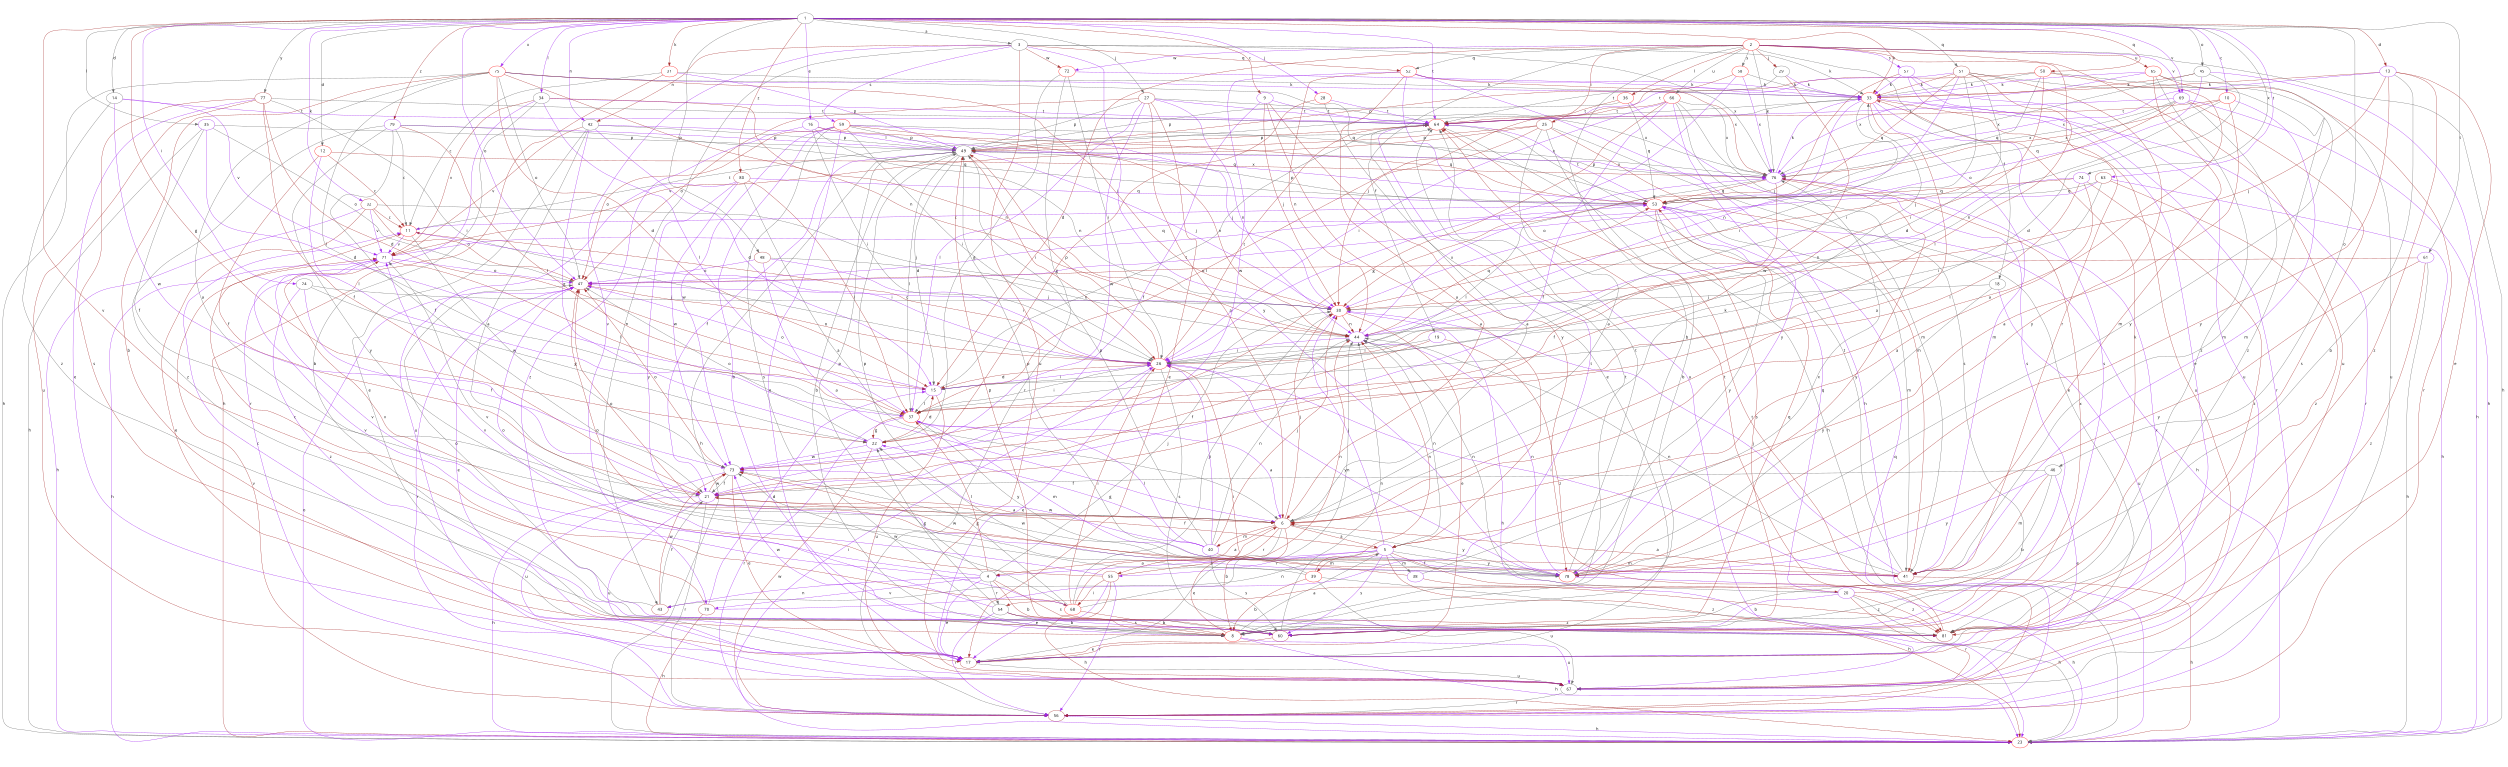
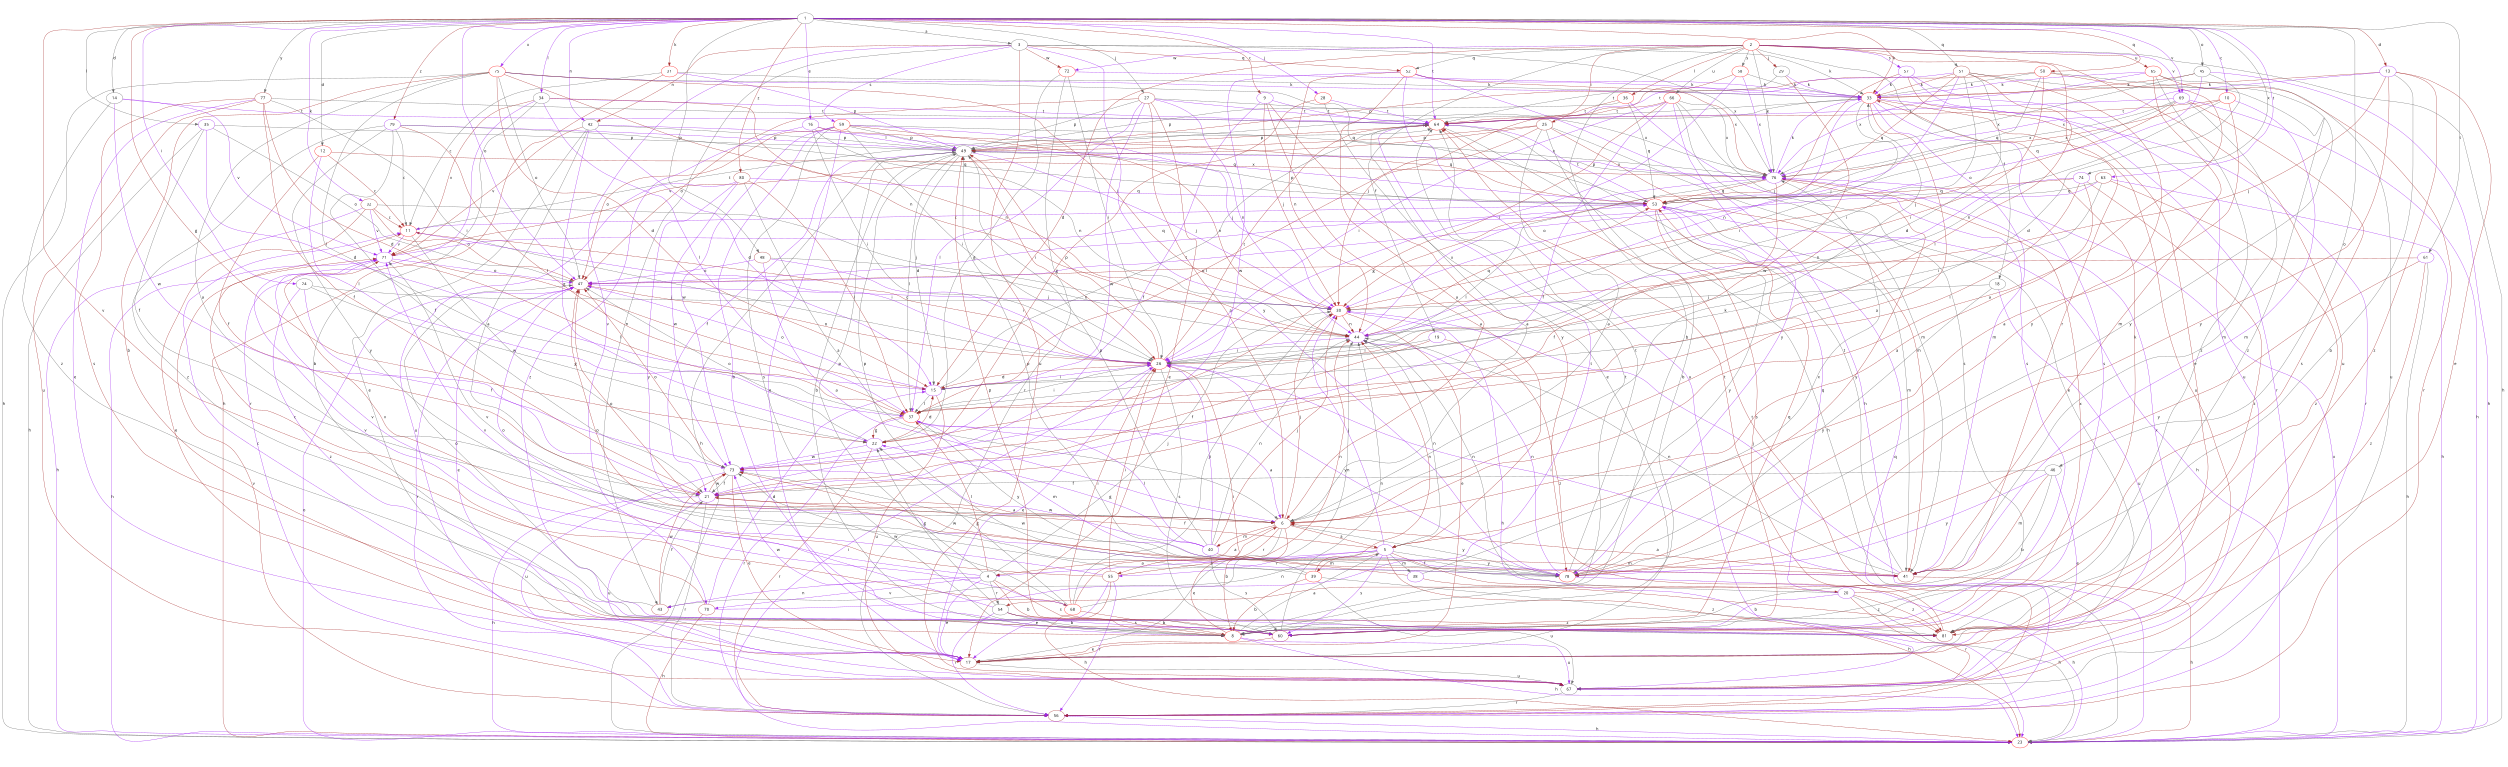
edge "23" -> "76": added, label "x"
edge "22" -> "56": label "w" -> "r"
edge "57" -> "17": color purple -> brown
edge "55" -> "68": now "55" -> "26"
